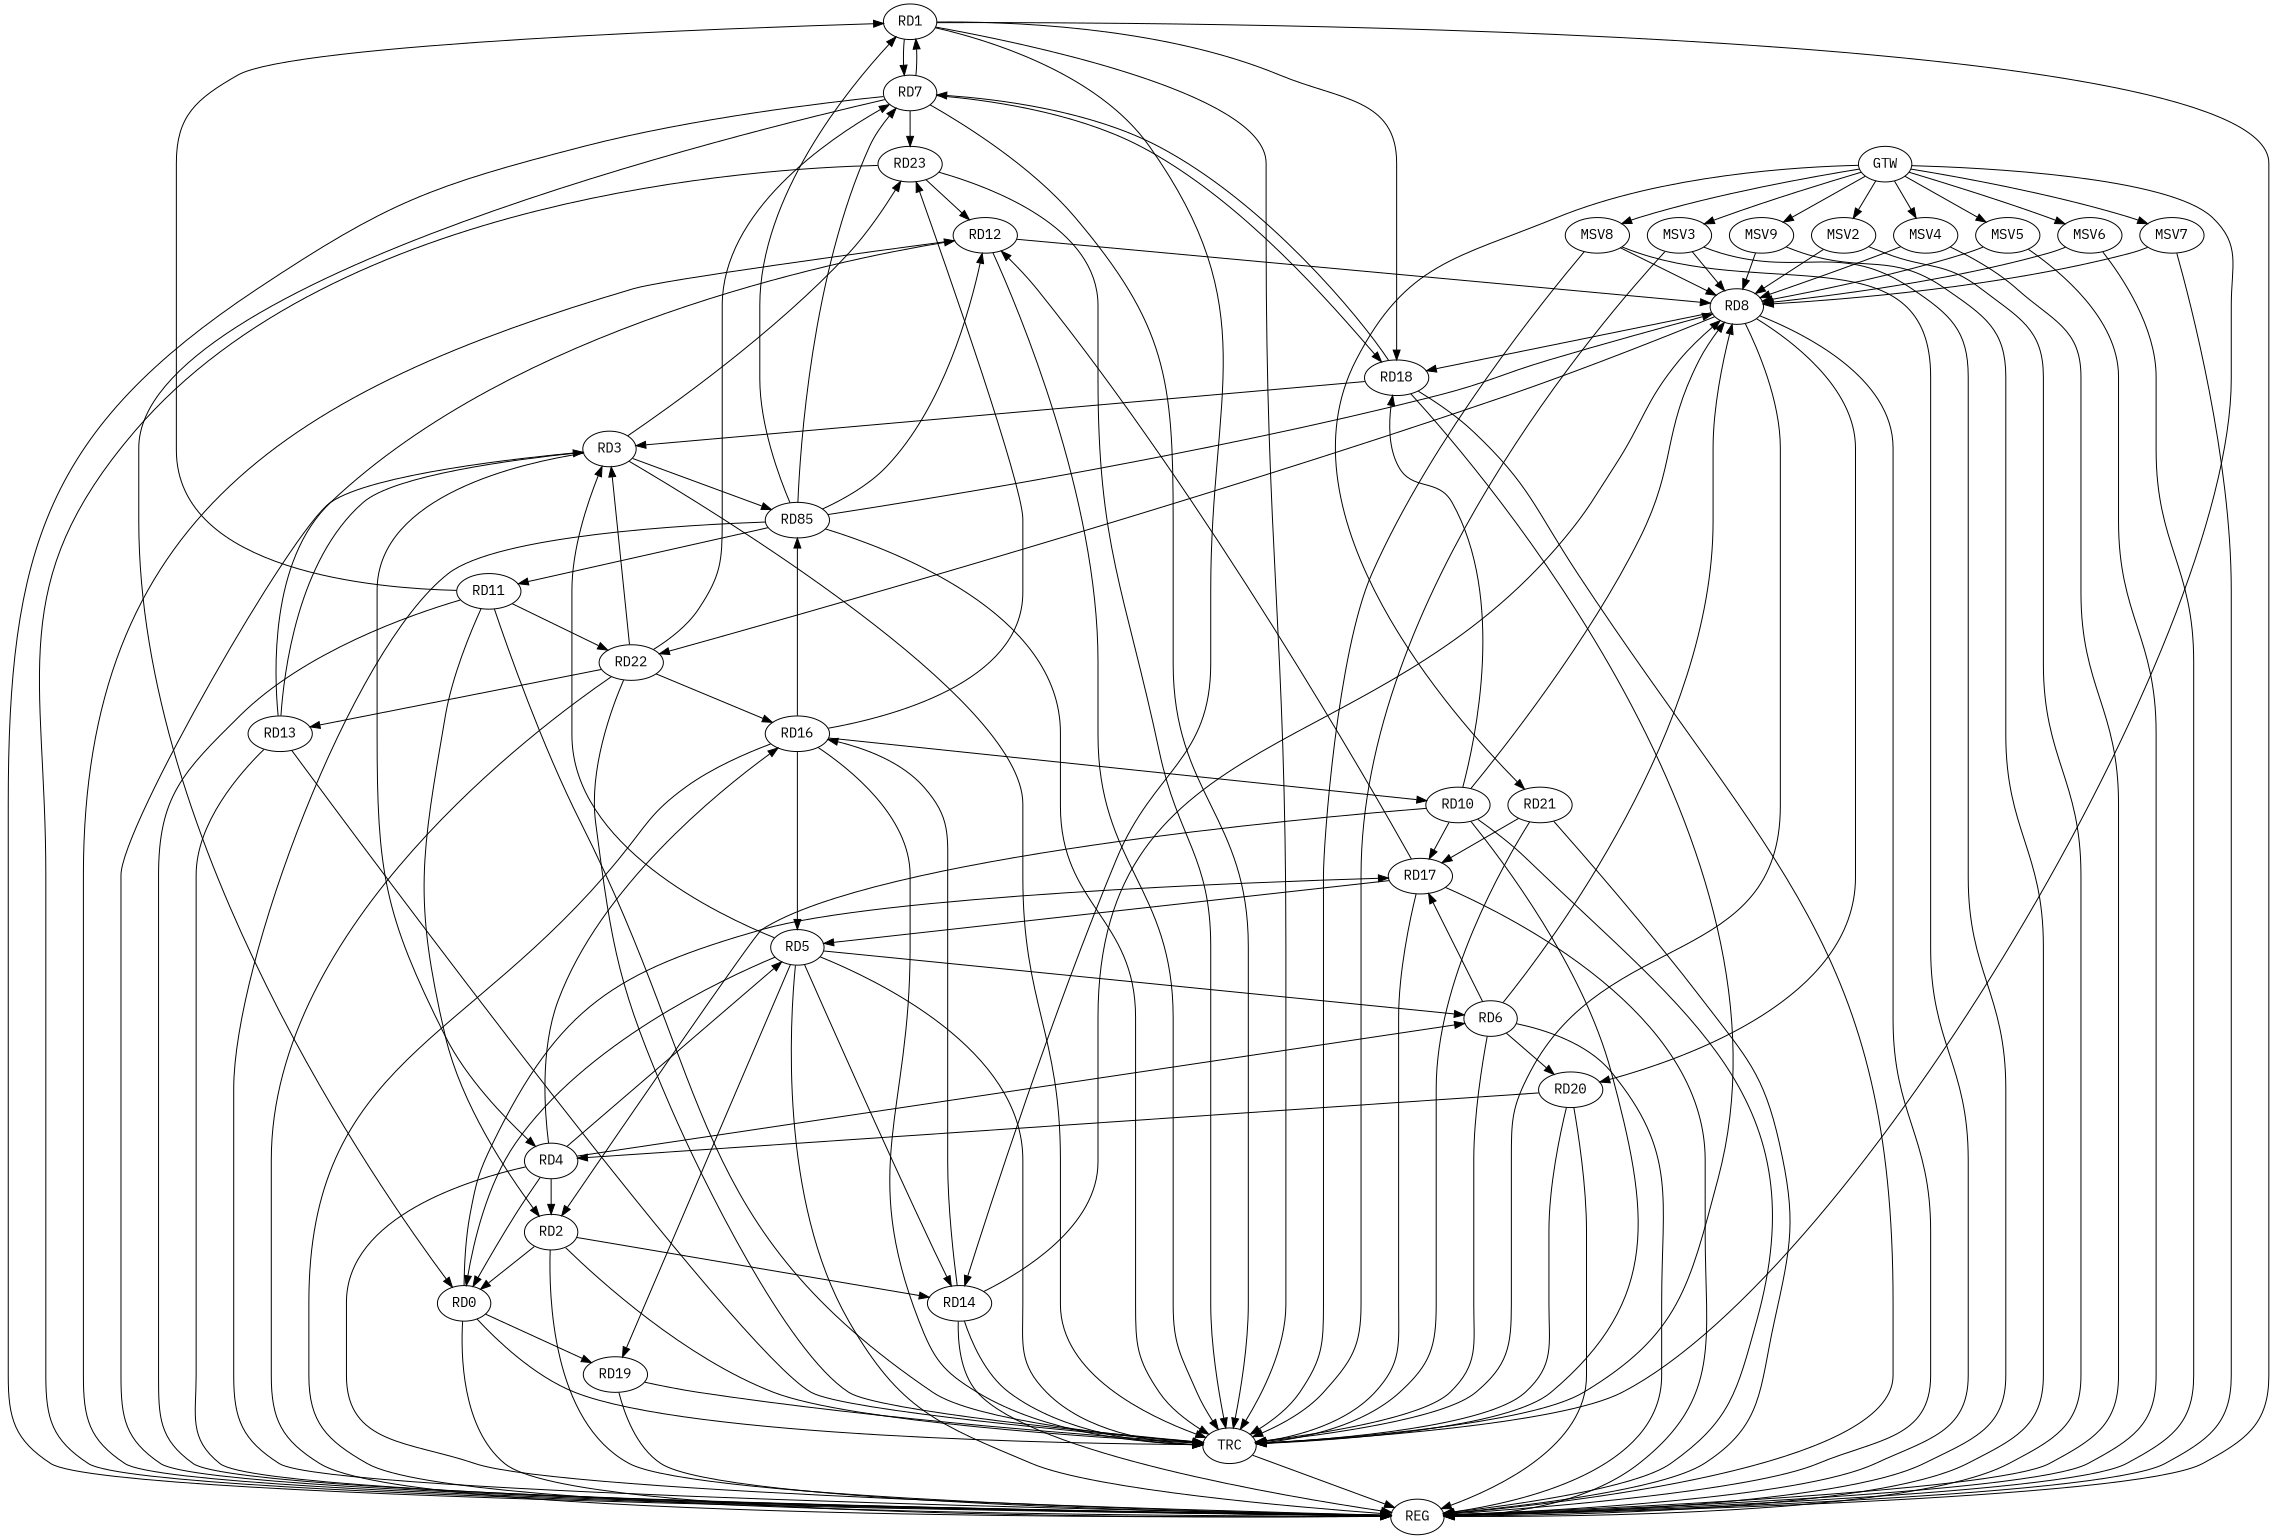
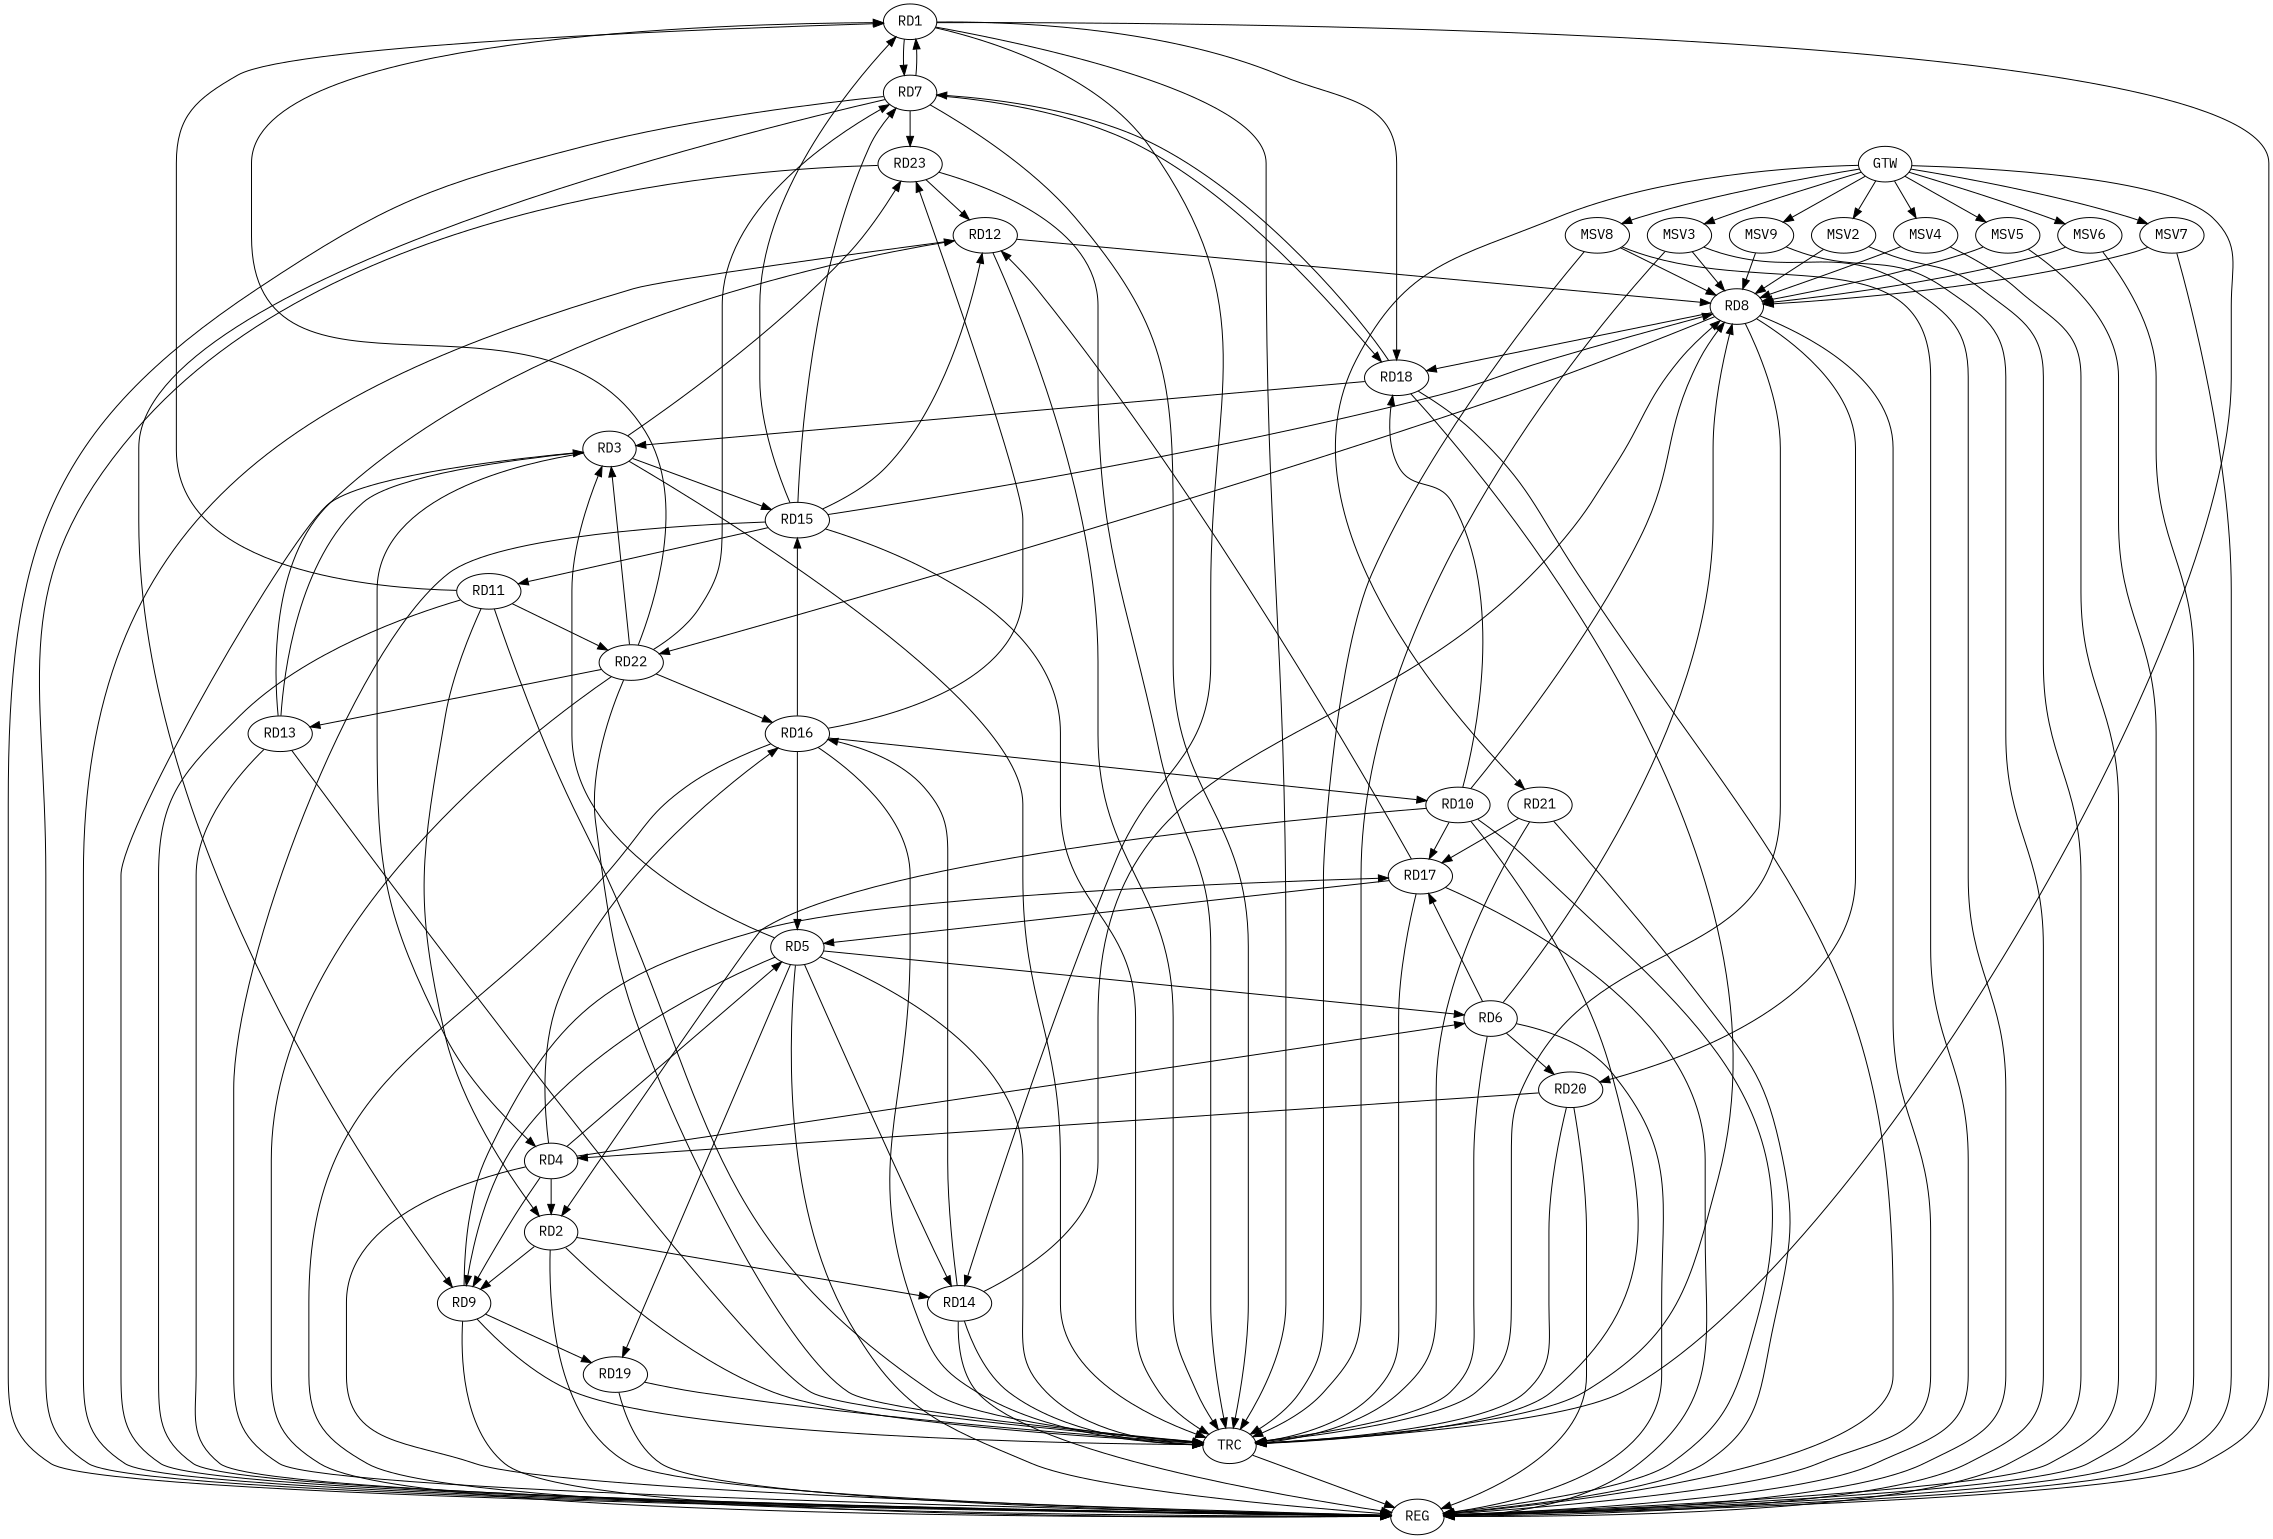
edge "RD22" -> "RD1": added
node "RD85": label "RD85" -> "RD15"
node "RD0": label "RD0" -> "RD9"
